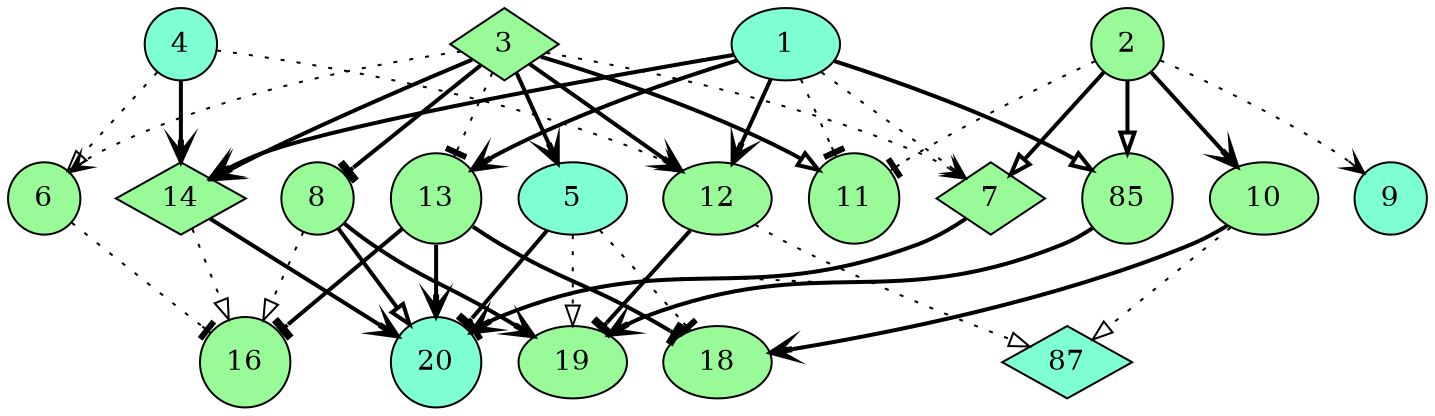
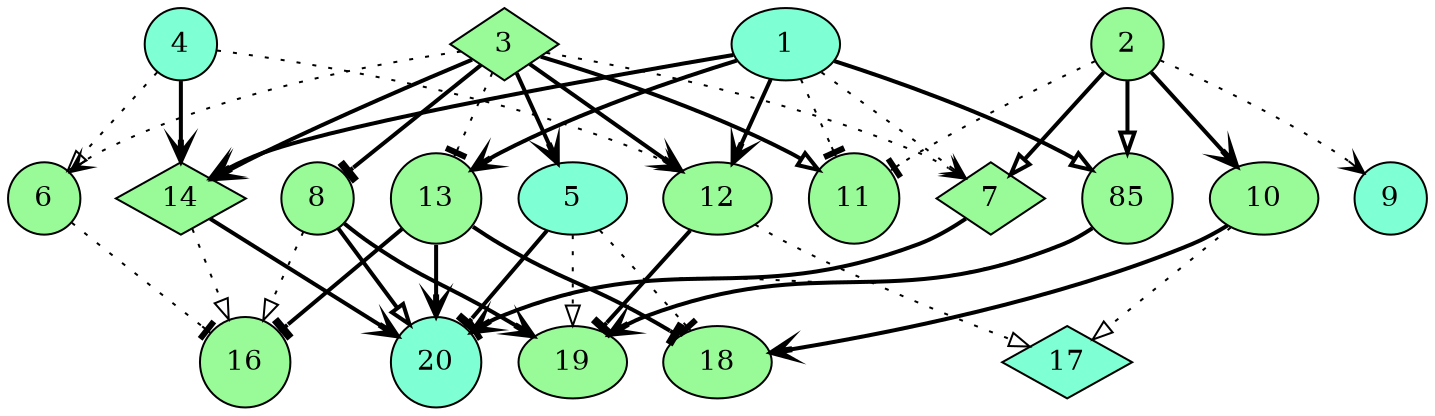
node "87": label "87" -> "17"
